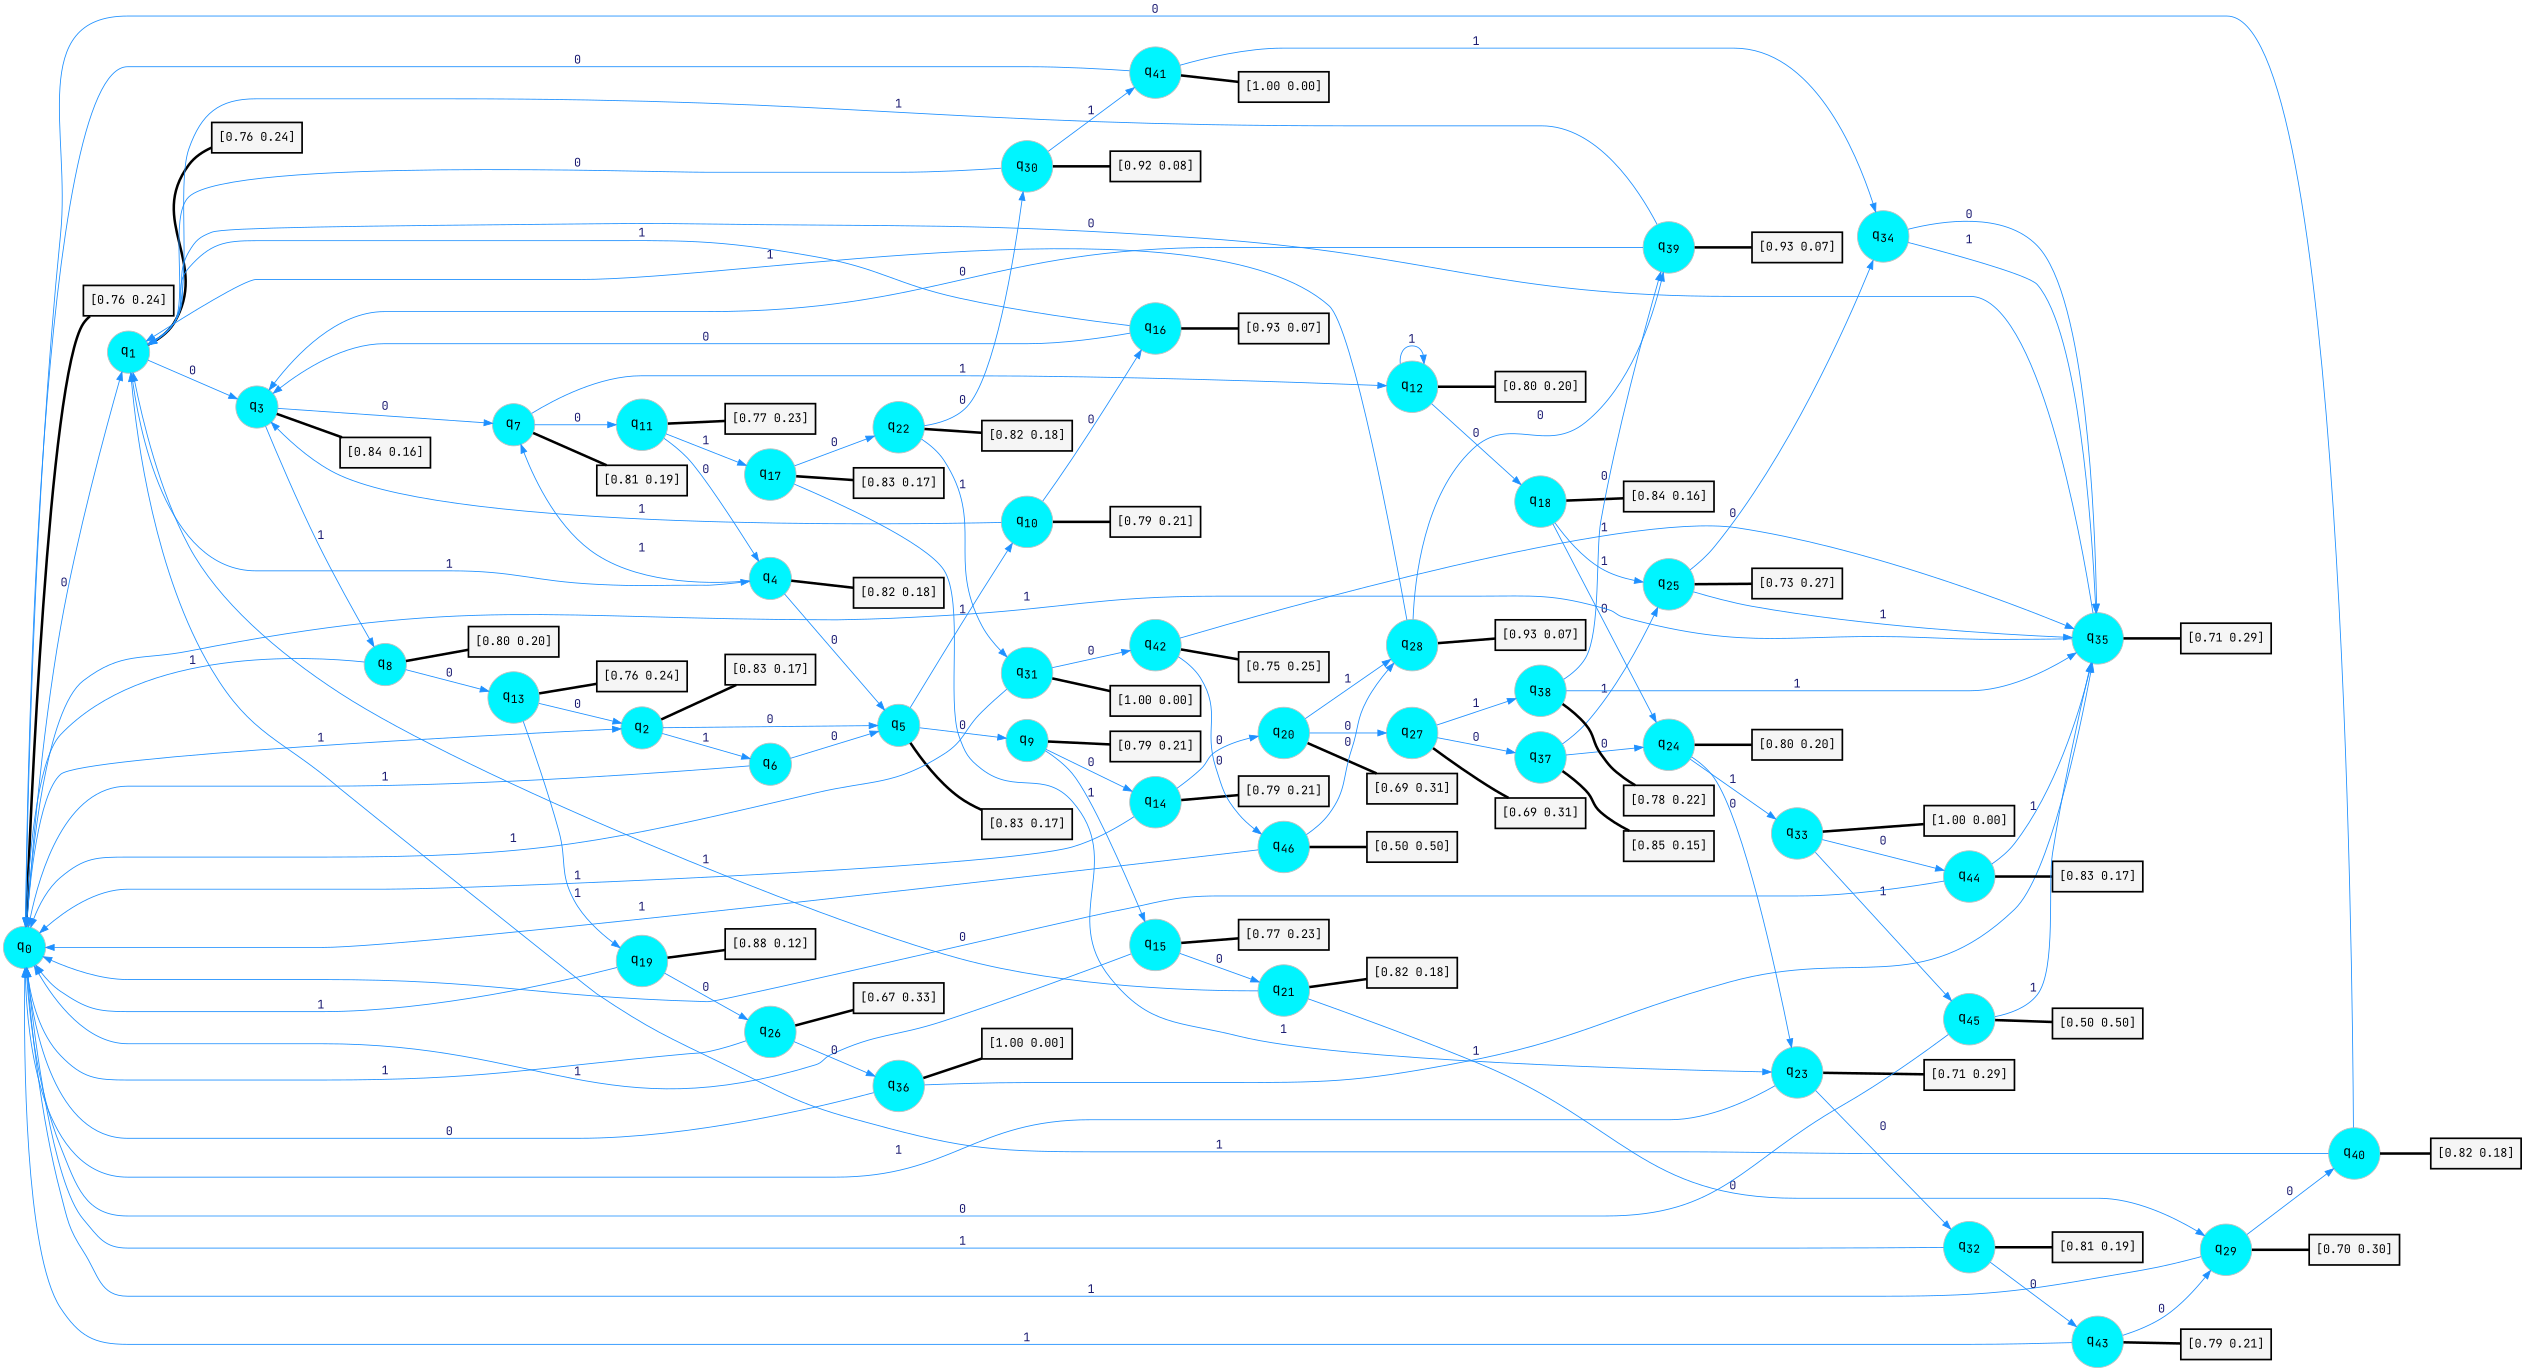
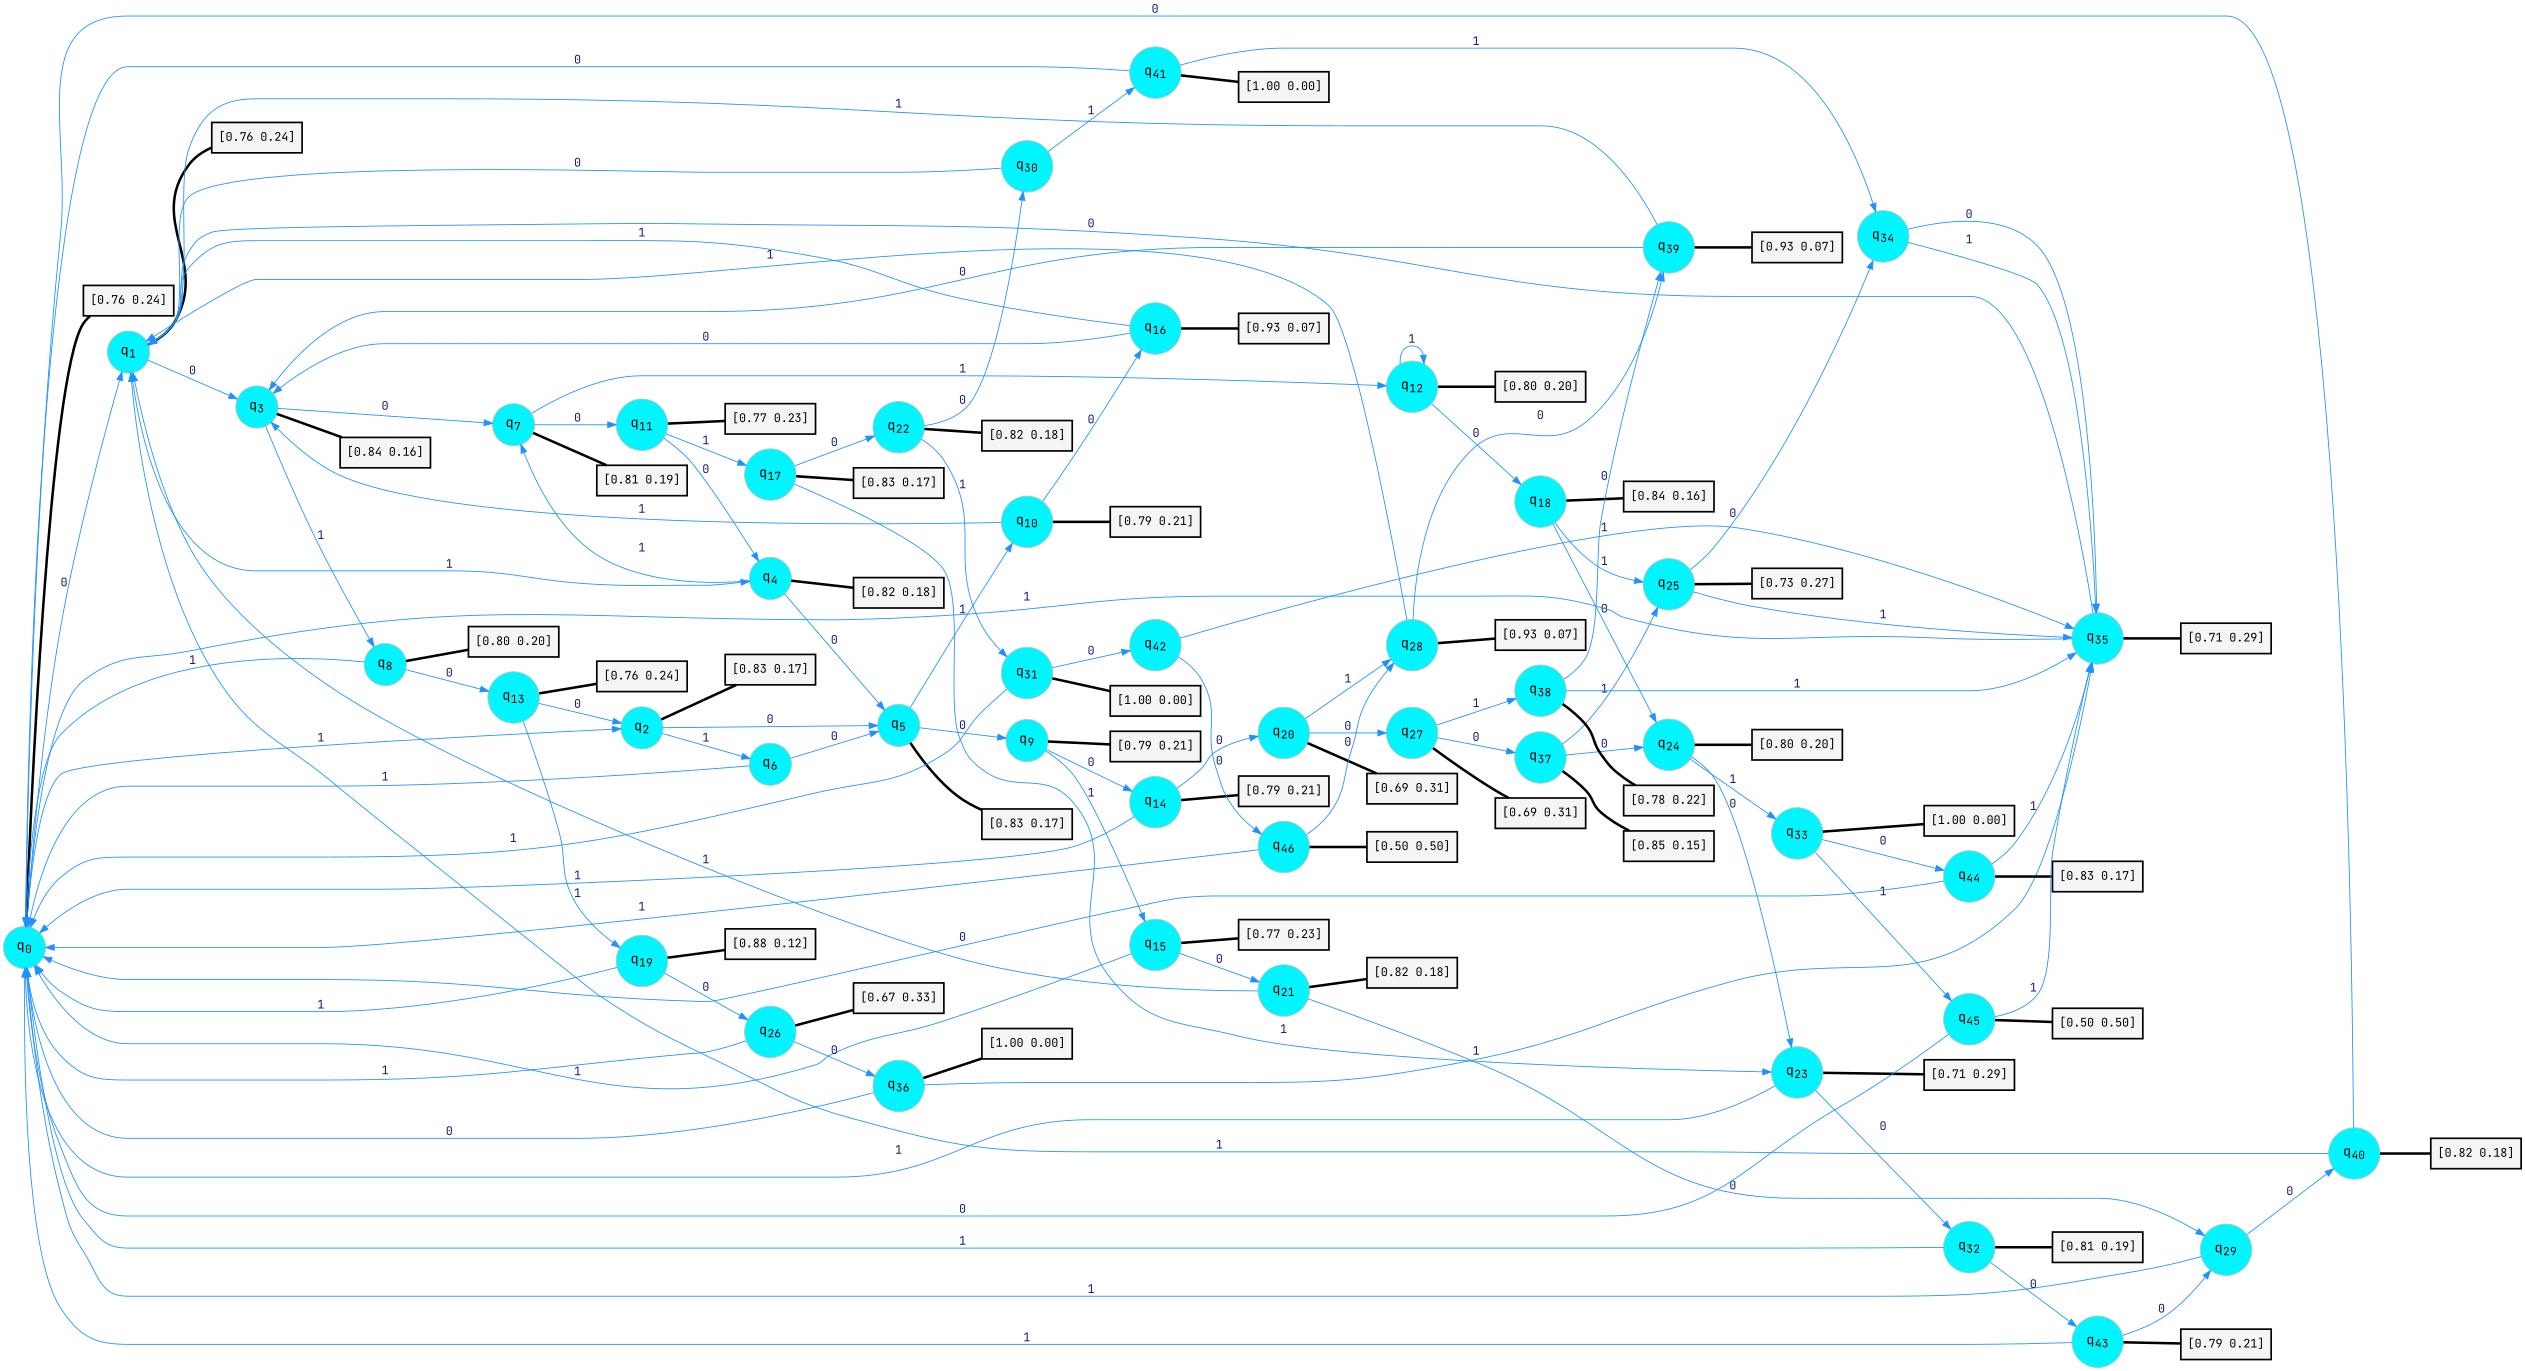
node "[0.92 0.08]": removed
node "[0.75 0.25]": removed
node "[0.70 0.30]": removed
